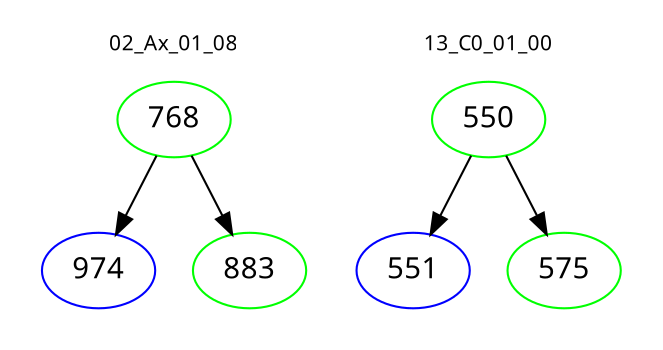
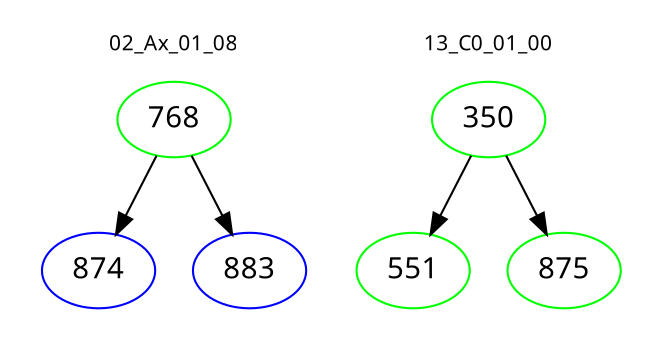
node "550": label "550" -> "350"
node "974": label "974" -> "874"
node "883": color green -> blue
node "551": color blue -> green
node "575": label "575" -> "875"
